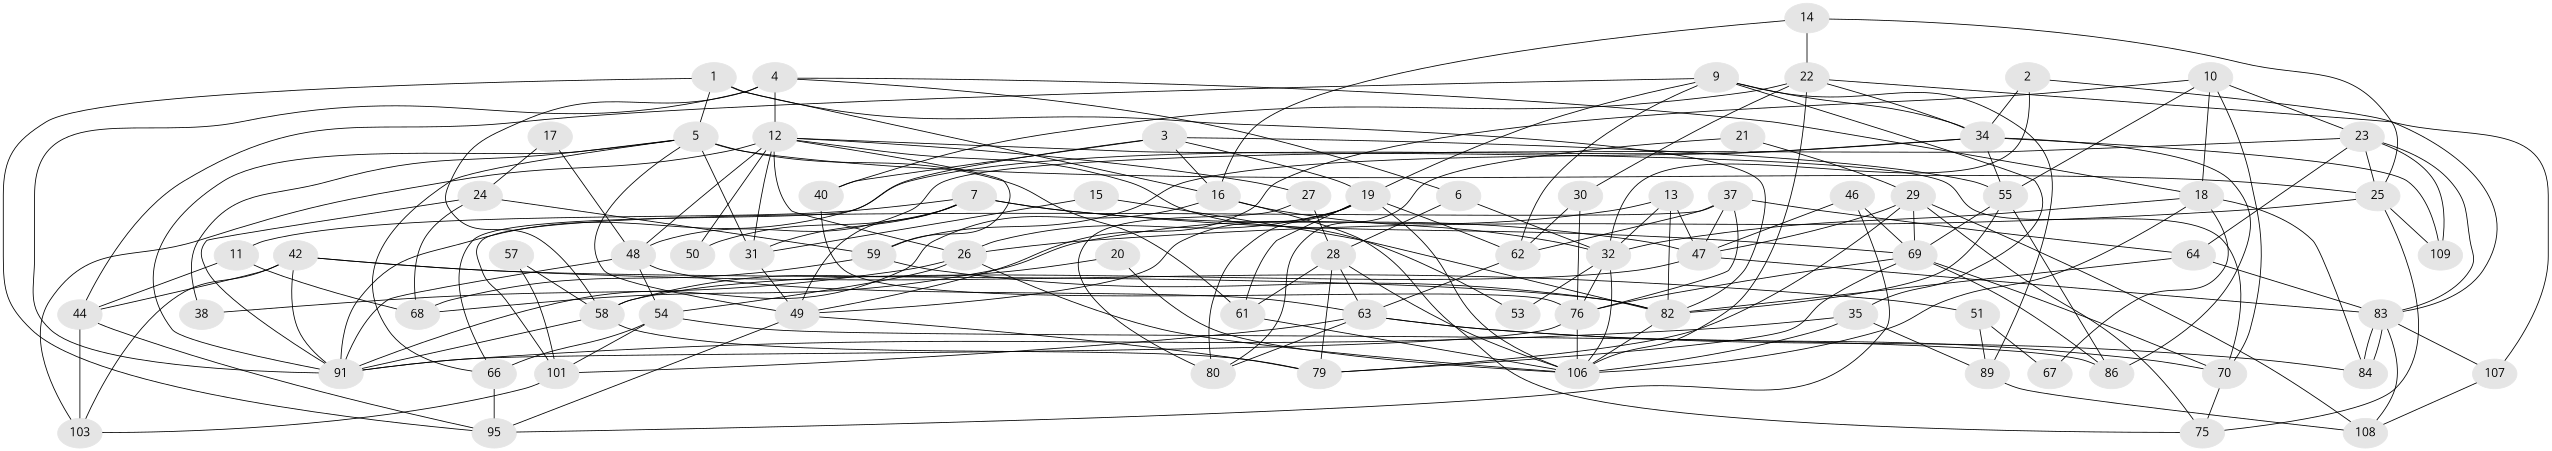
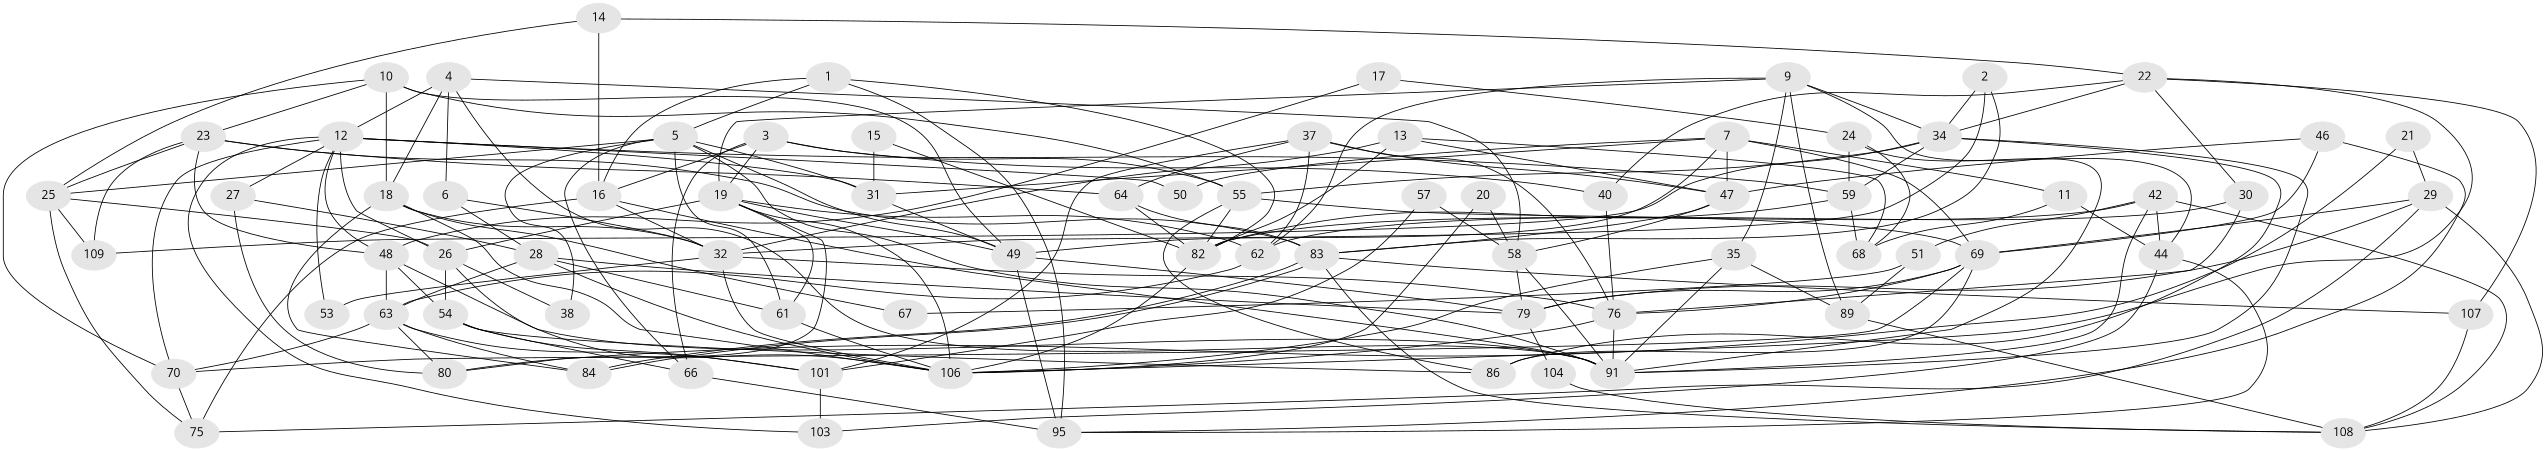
edge "29" -- "47": removed
edge "42" -- "103": now "42" -- "108"
node "104": added
